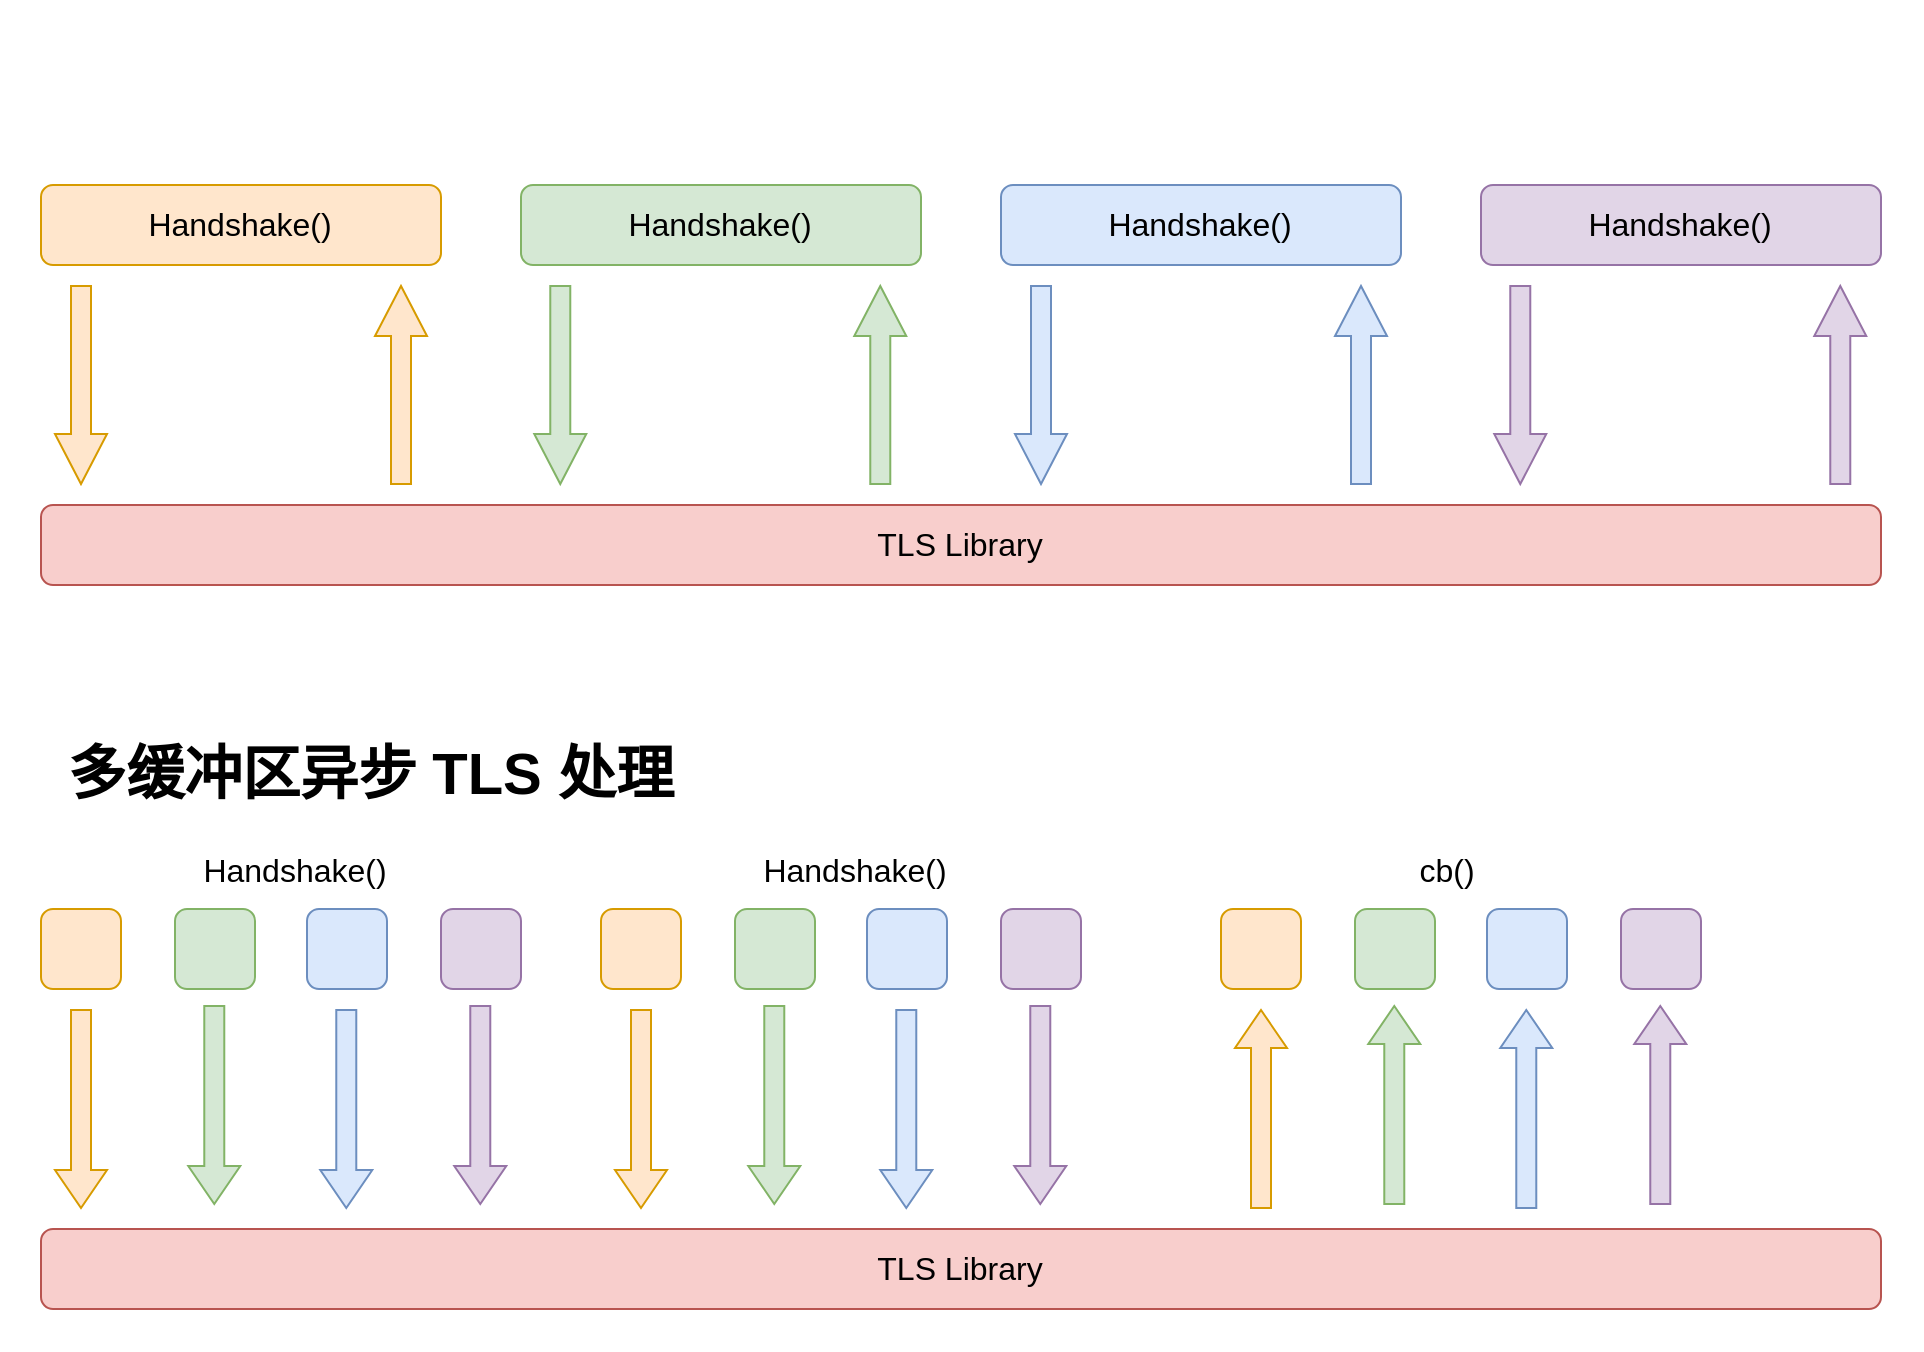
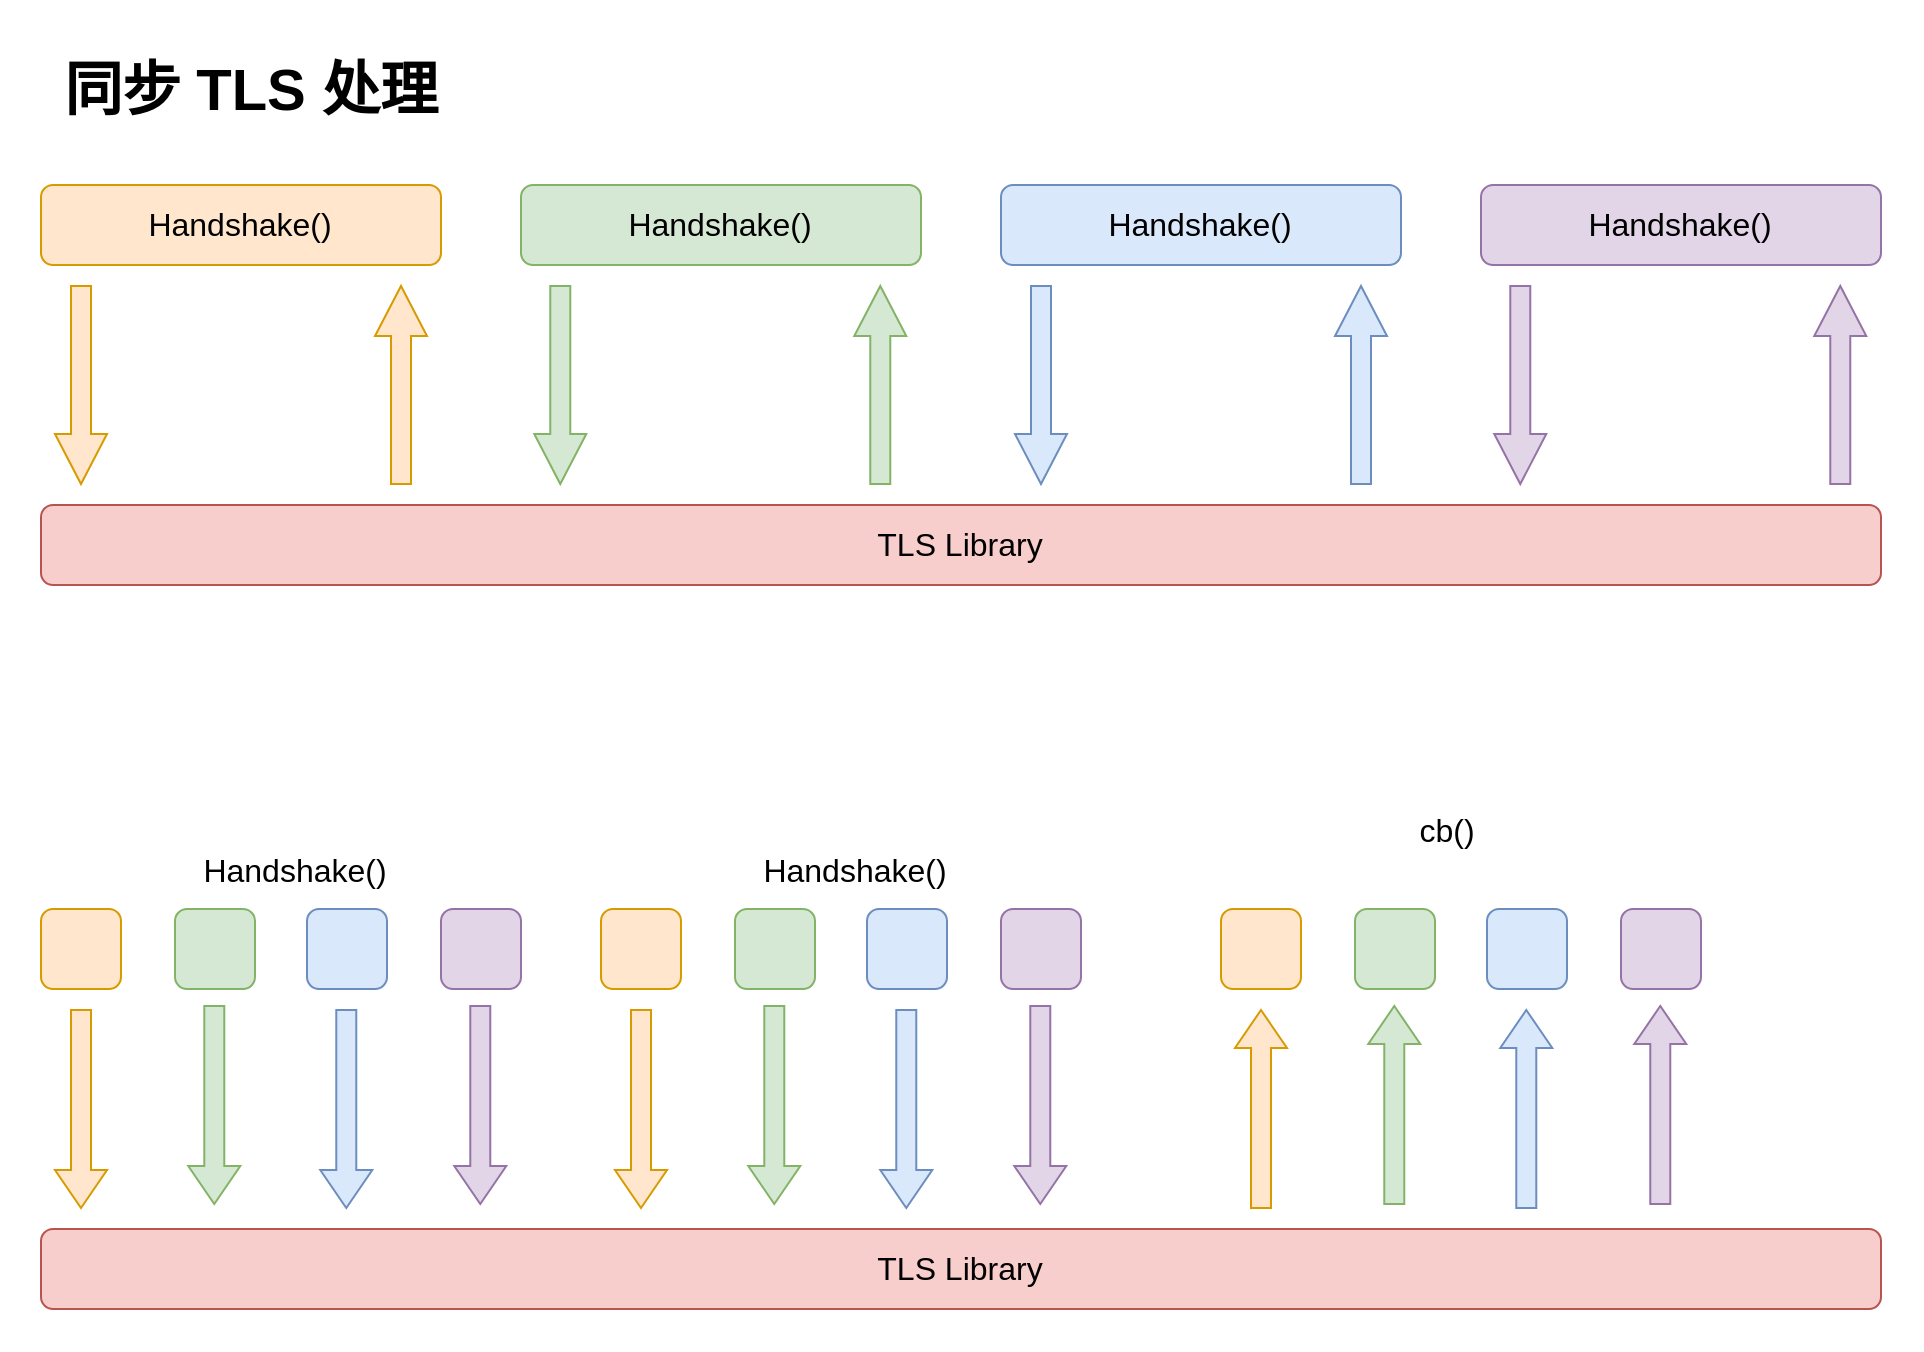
node "同步 TLS 处理": added
node "多缓冲区异步 TLS 处理": removed
node "cb()": moved (1447, 871) -> (1447, 831)
